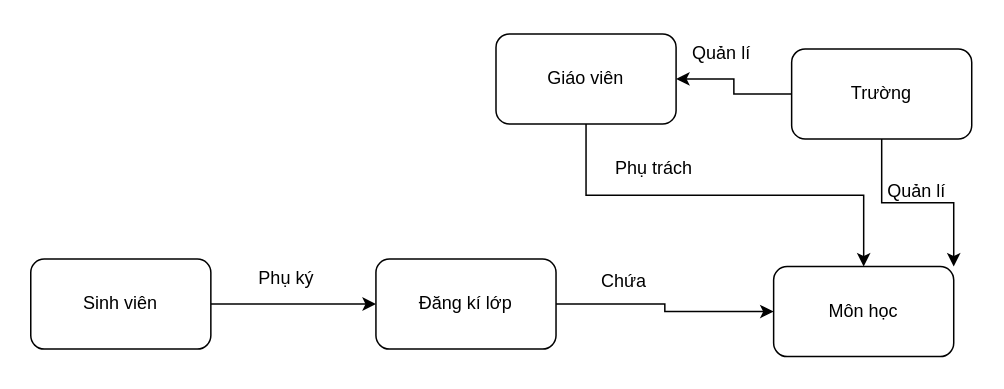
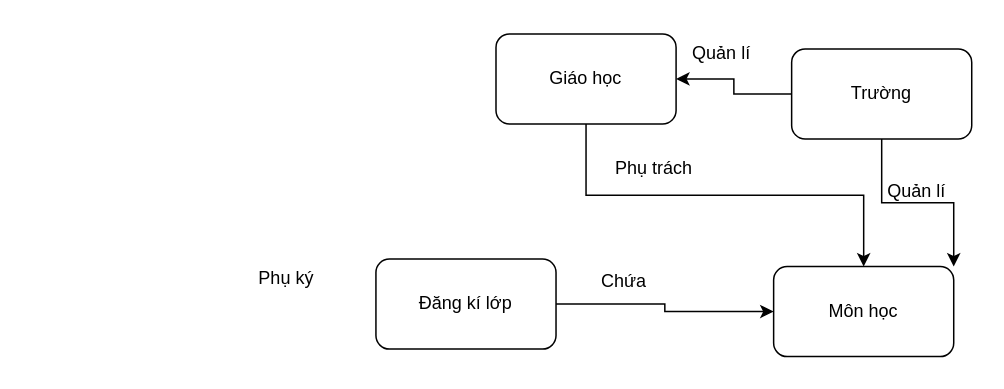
node "Giáo viên": label "Giáo viên" -> "Giáo học"
node "Sinh viên": removed
edge "Sinh viên" -> "Đăng kí lớp": removed
